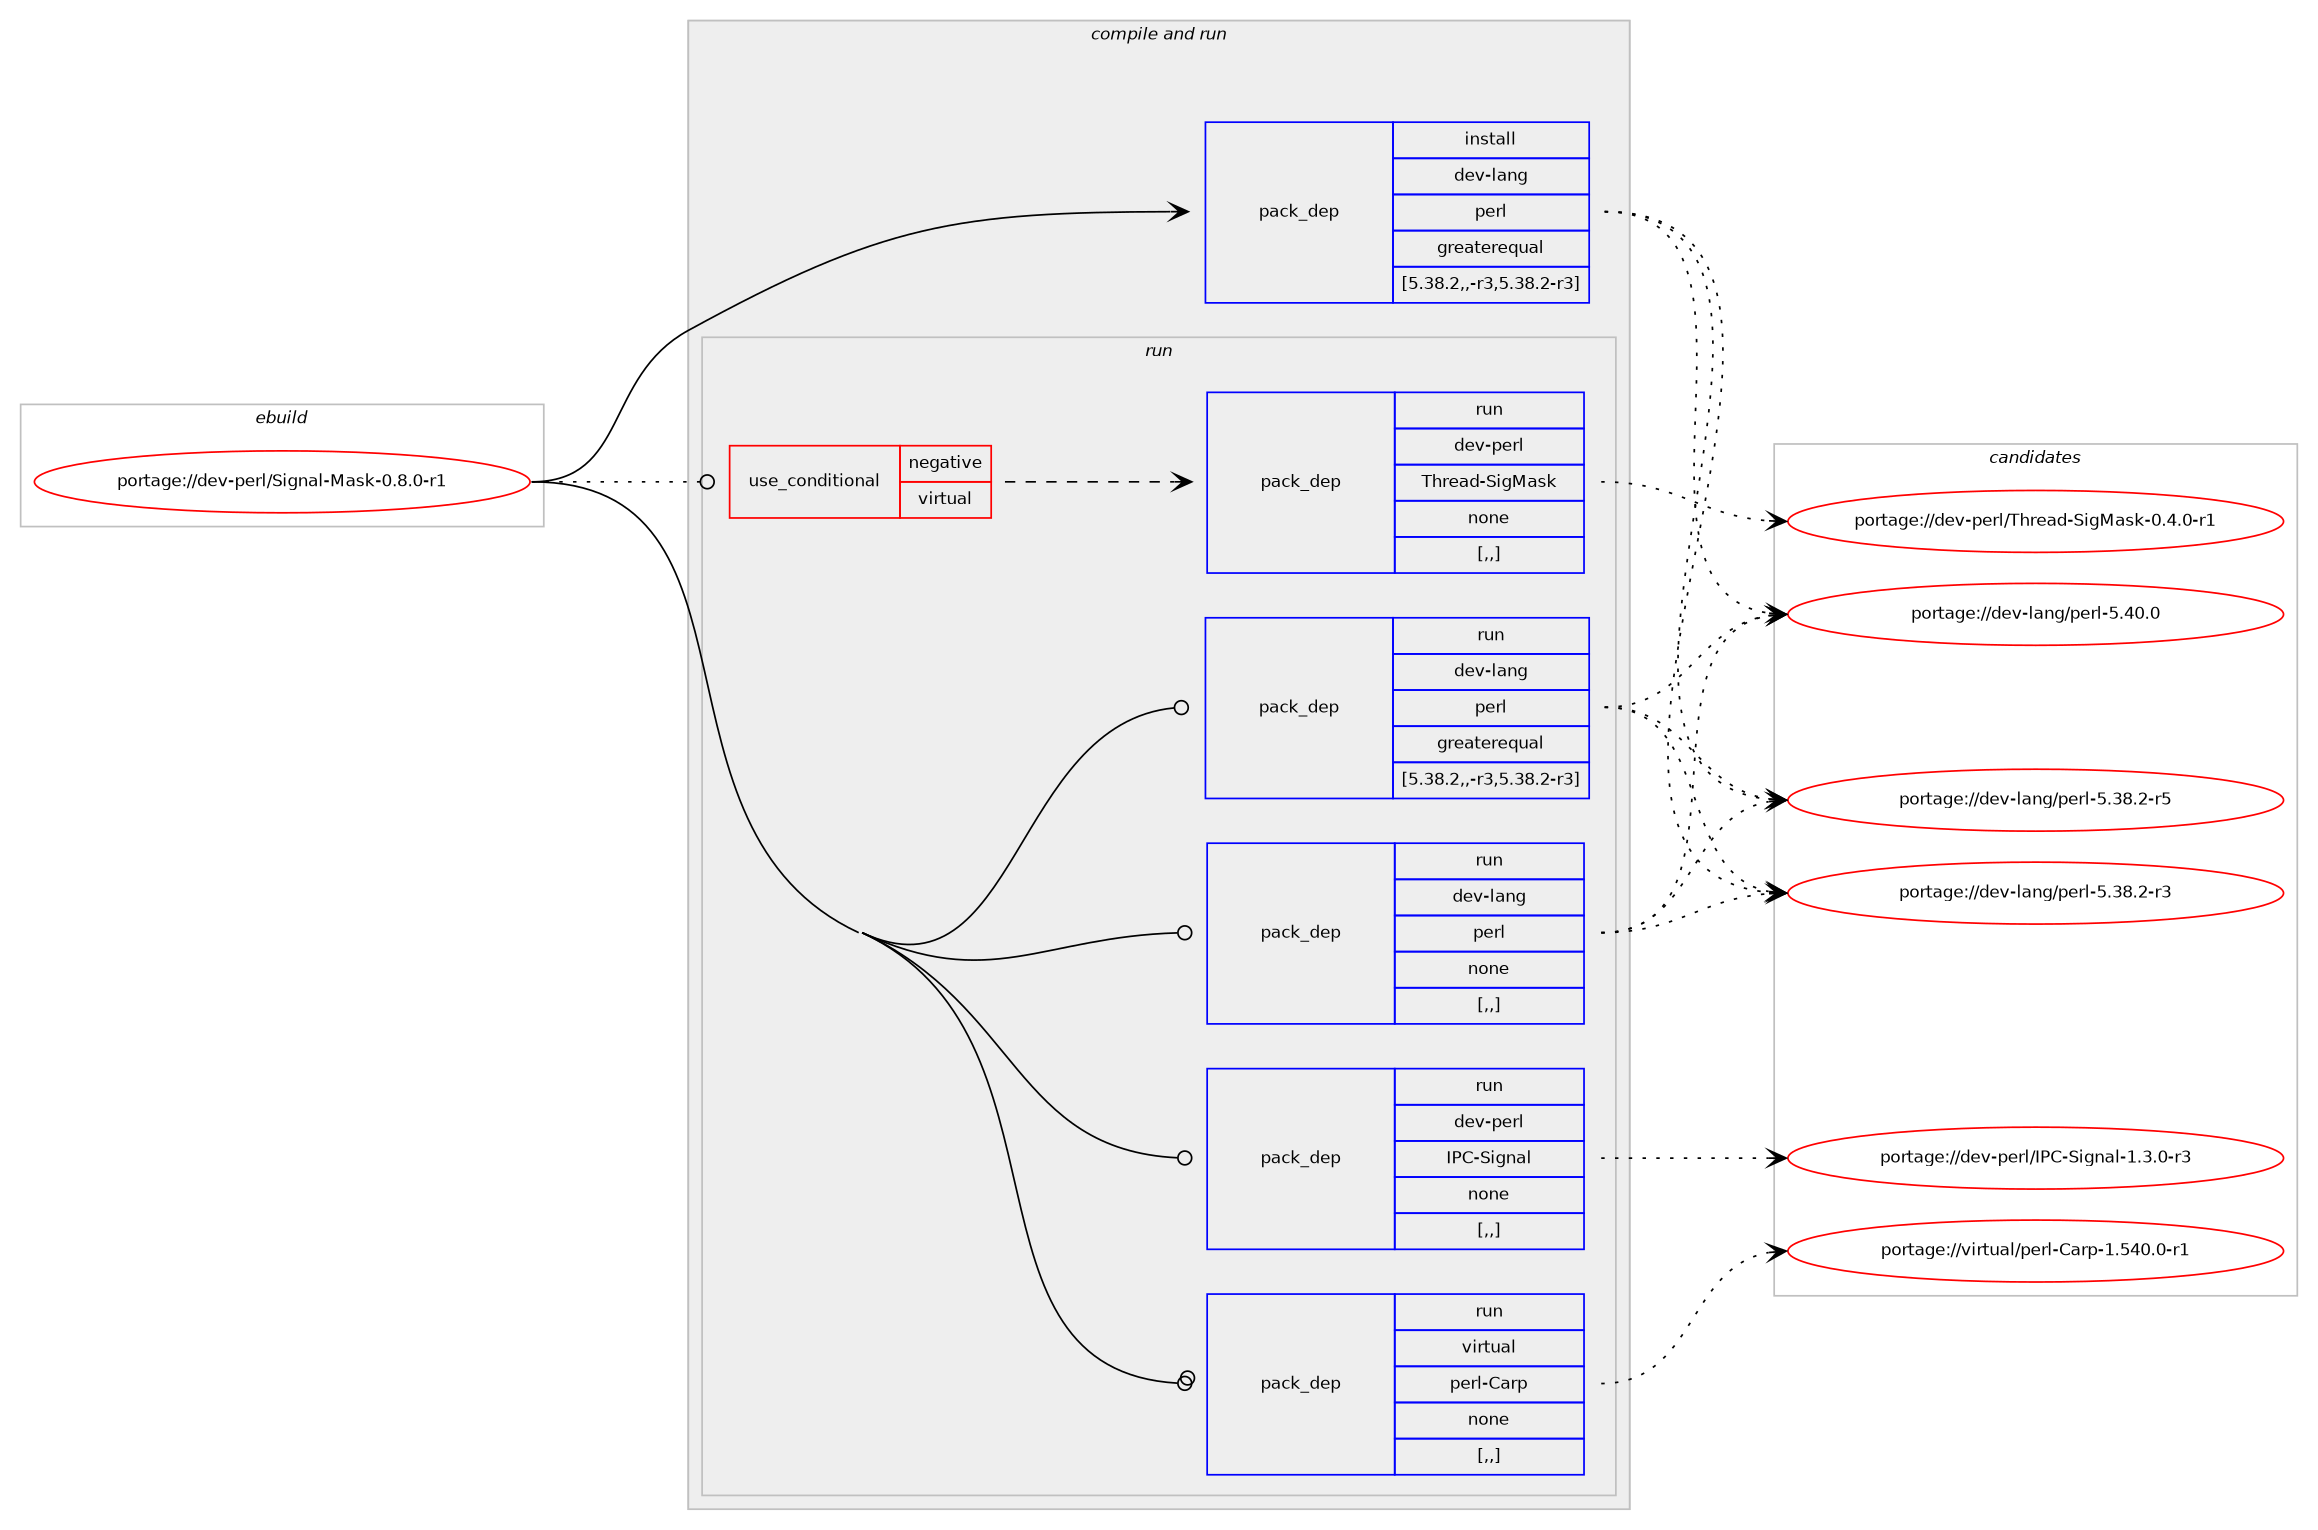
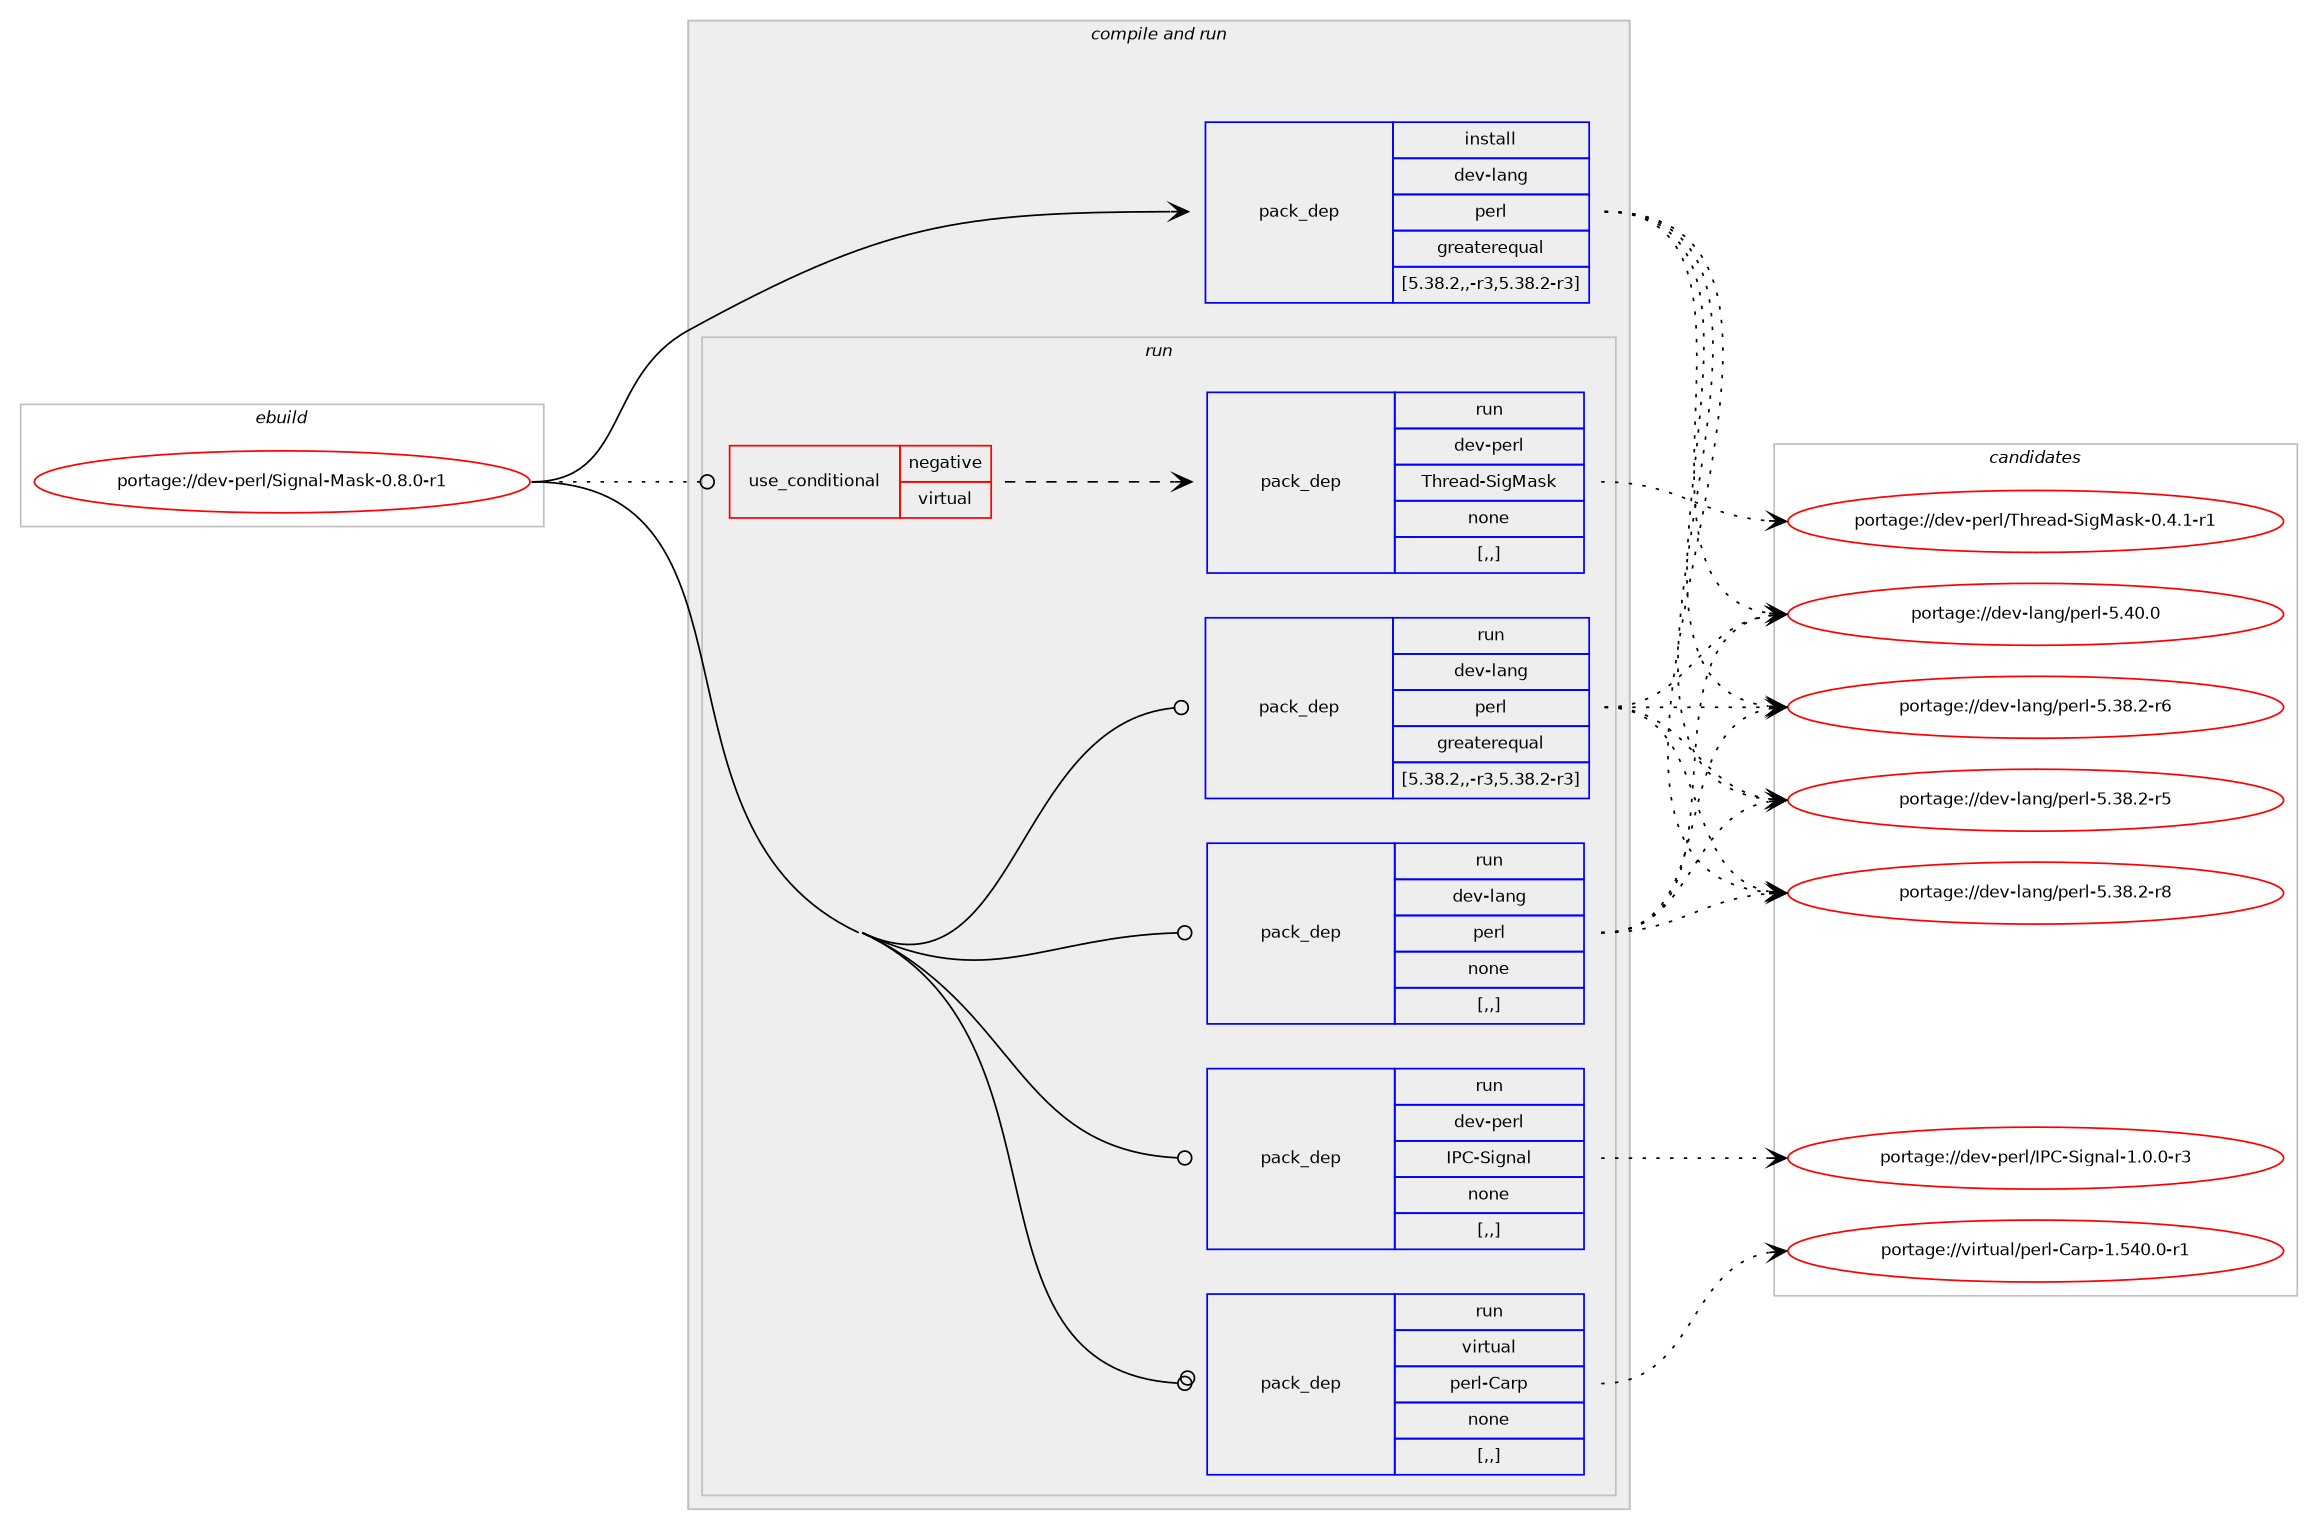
node "portage://dev-perl/Thread-SigMask-0.4.0-r1": label "portage://dev-perl/Thread-SigMask-0.4.0-r1" -> "portage://dev-perl/Thread-SigMask-0.4.1-r1"
node "portage://dev-lang/perl-5.38.2-r6": added
node "portage://dev-lang/perl-5.38.2-r3": label "portage://dev-lang/perl-5.38.2-r3" -> "portage://dev-lang/perl-5.38.2-r8"
node "portage://dev-perl/IPC-Signal-1.3.0-r3": label "portage://dev-perl/IPC-Signal-1.3.0-r3" -> "portage://dev-perl/IPC-Signal-1.0.0-r3"
